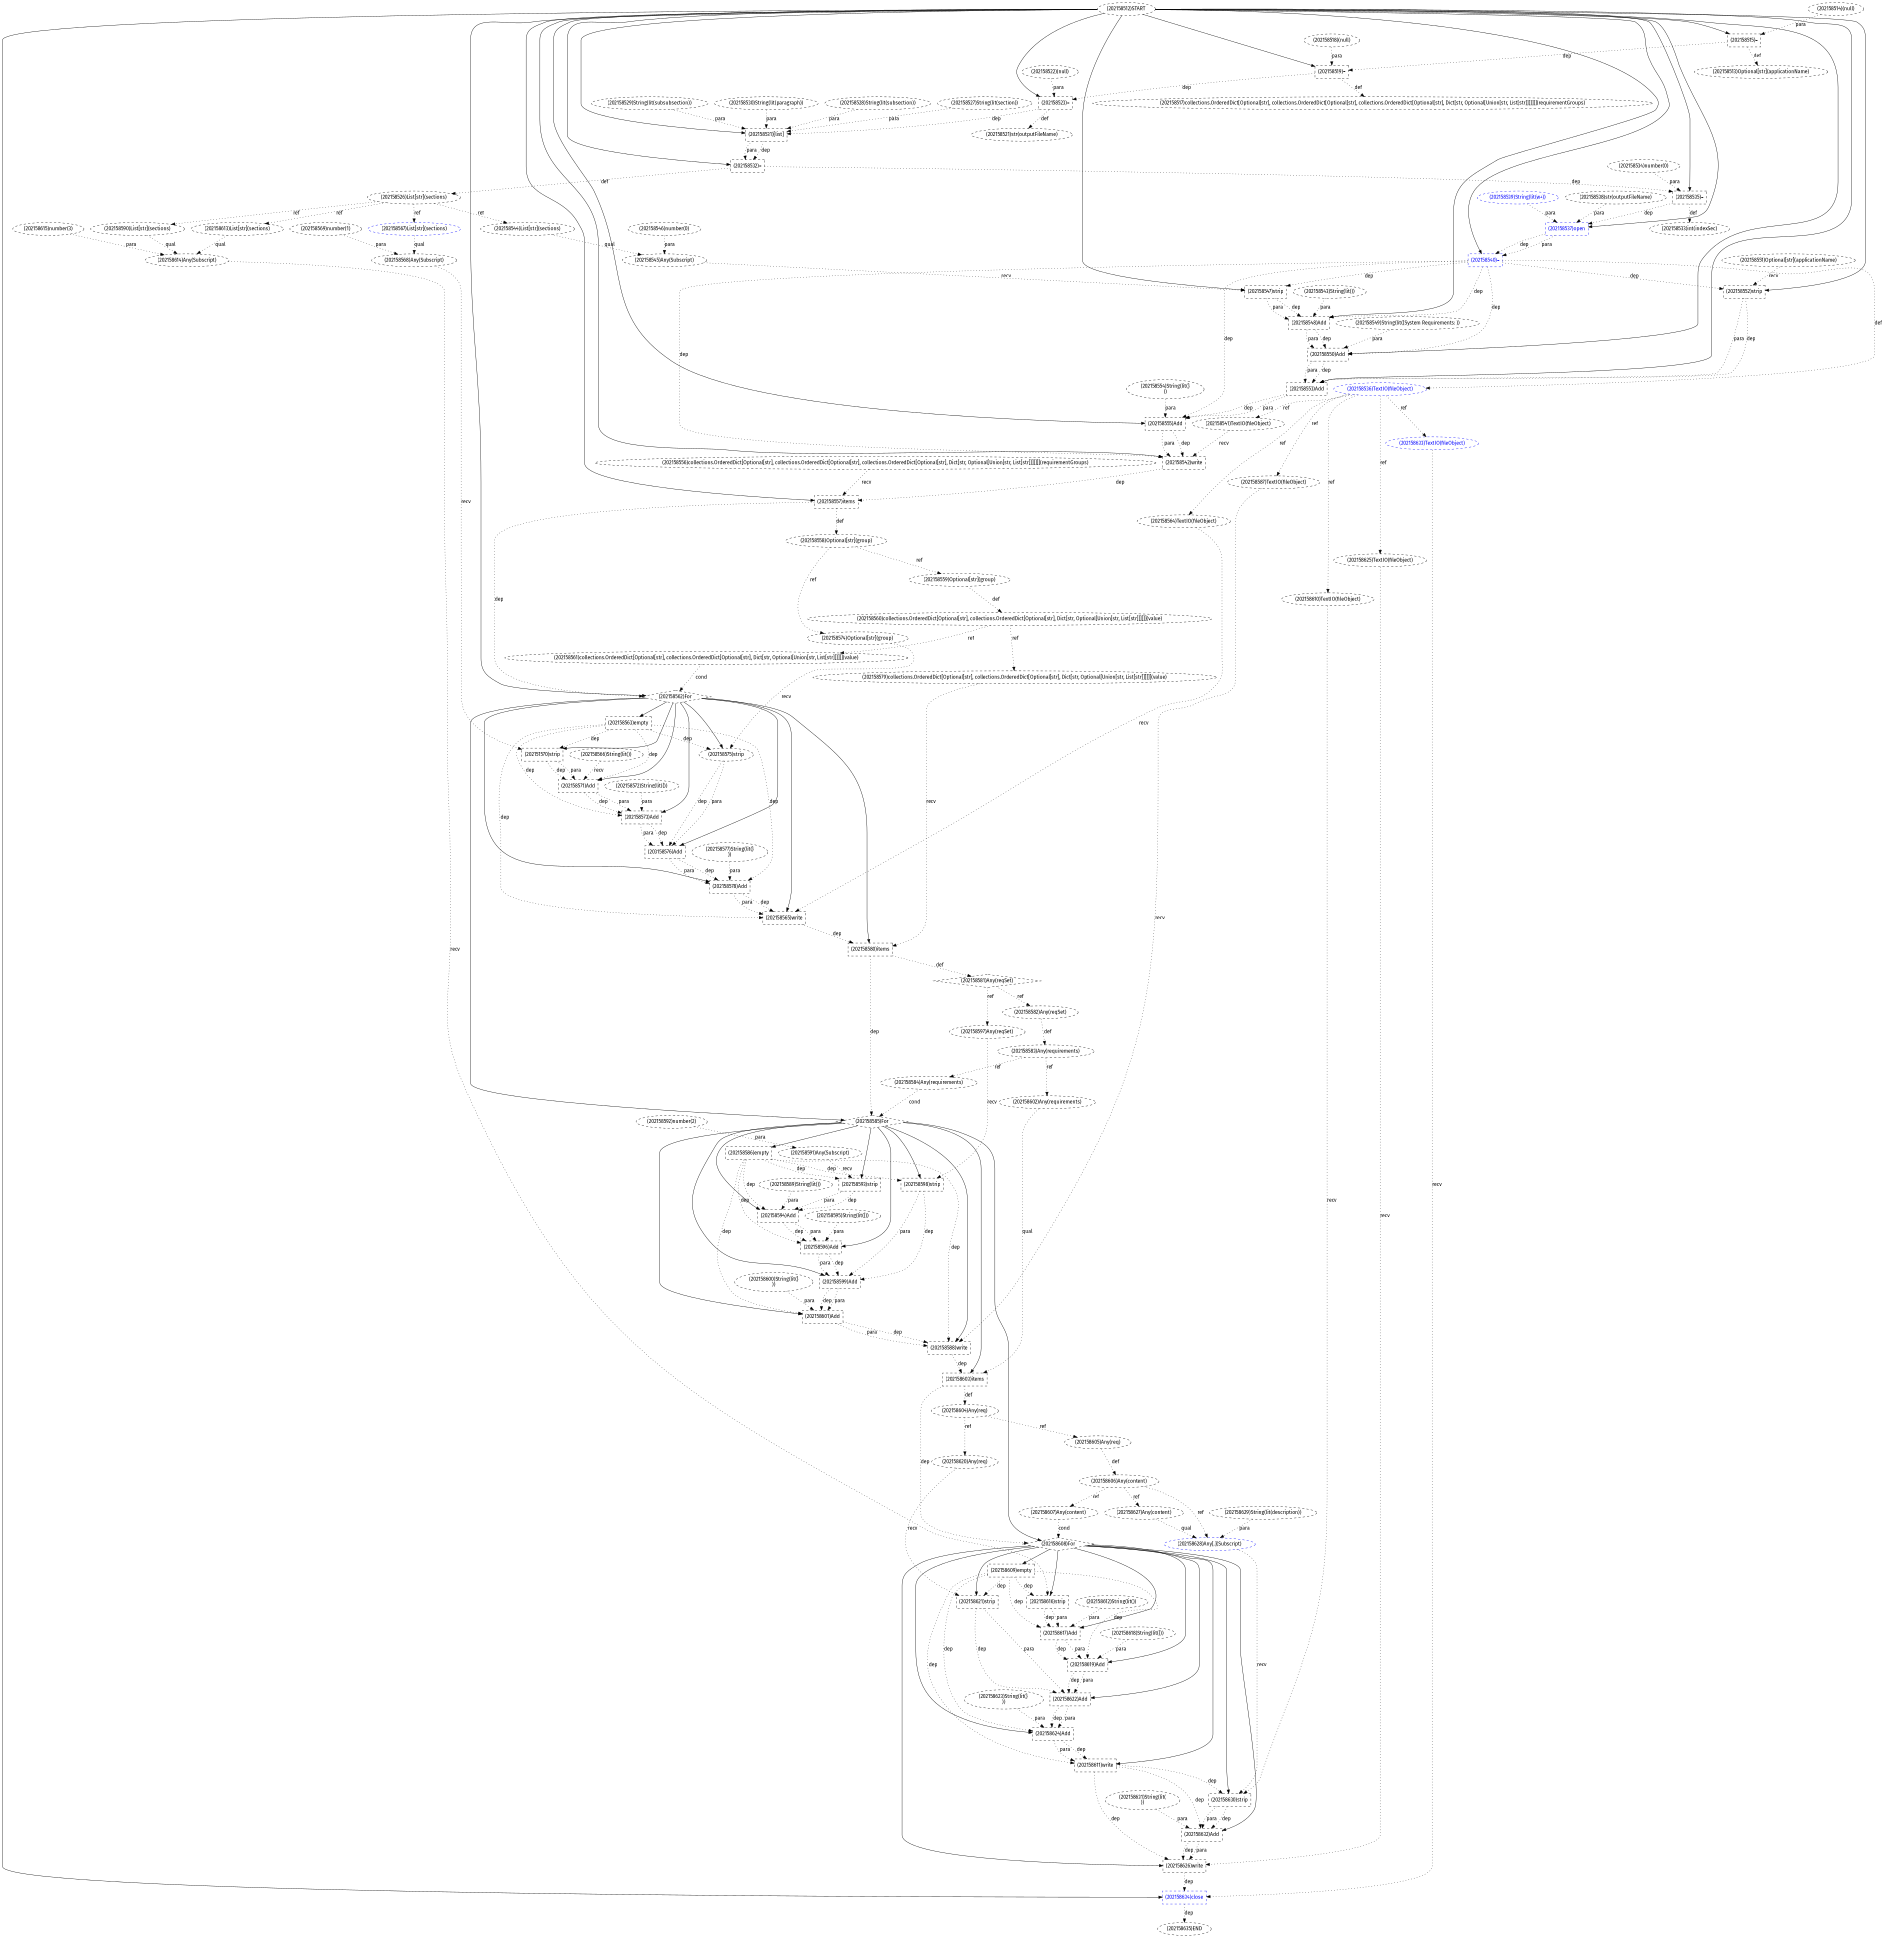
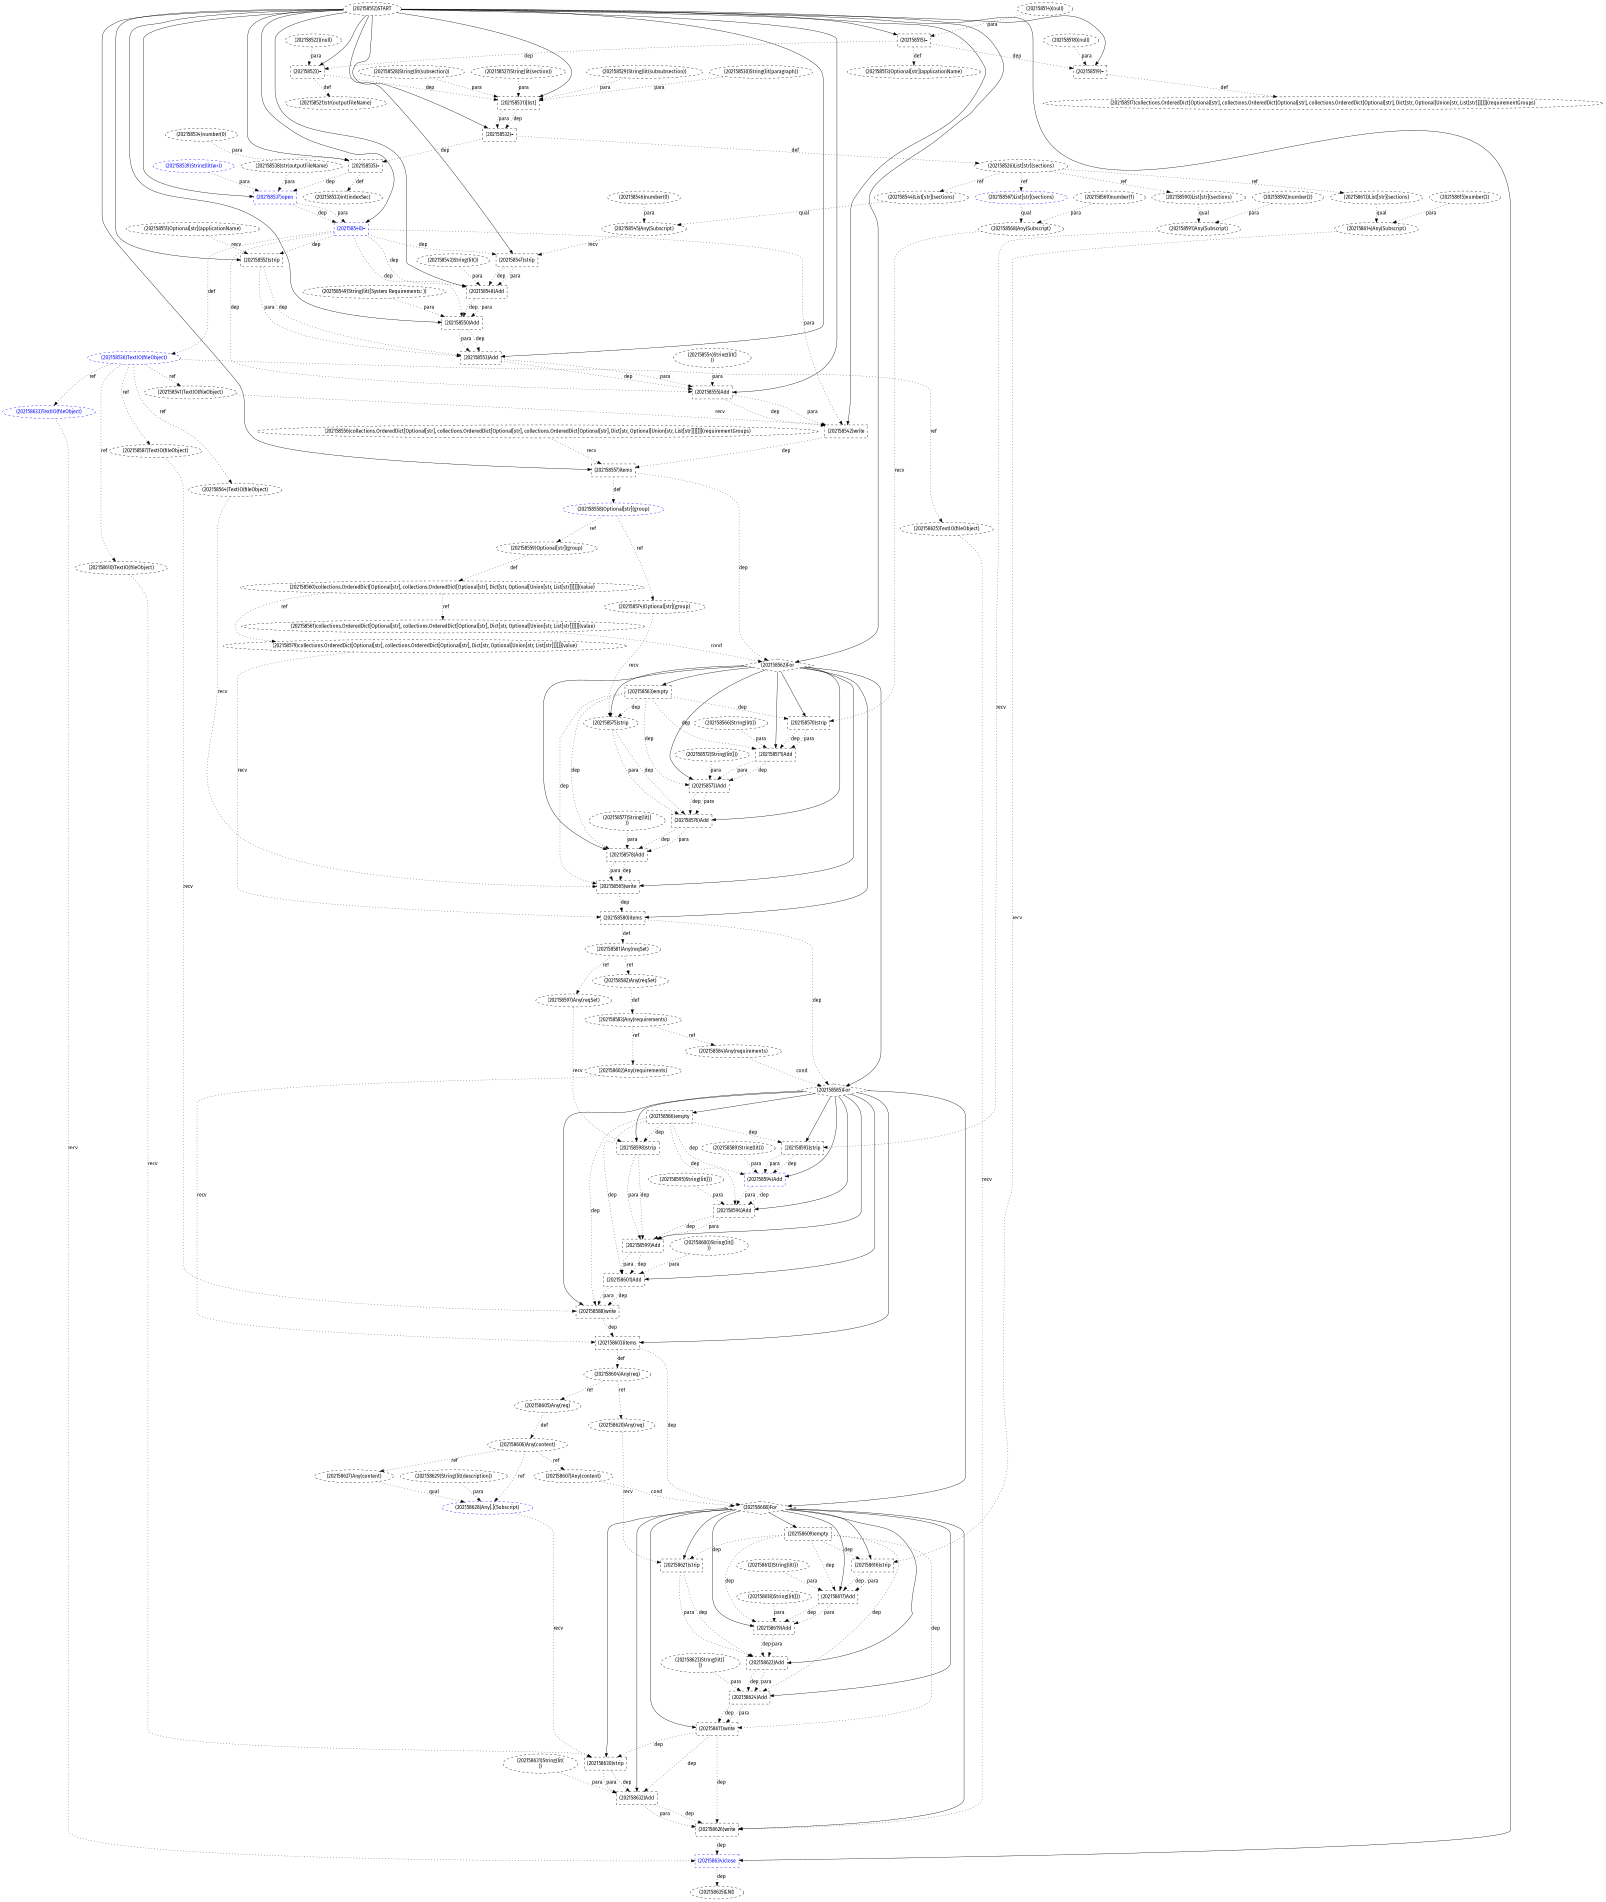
edge "(202158519)=" -> "(202158523)=": now "(202158515)=" -> "(202158523)="
edge "(202158590)List[str](sections)" -> "(202158614)Any(Subscript)": now "(202158590)List[str](sections)" -> "(202158591)Any(Subscript)"
edge "(202158540)=" -> "(202158542)write": label "dep" -> "para"
node "(202158558)Optional[str](group)": color black -> blue
node "(202151570)strip": label "(202151570)strip" -> "(202158570)strip"
edge "(202158566)String(lit())" -> "(202158571)Add": label "recv" -> "para"
node "(203158576)Add": label "(203158576)Add" -> "(202158576)Add"
node "(202158581)Any(reqSet)": shape diamond -> ellipse
node "(202158594)Add": color black -> blue
edge "(202158602)Any(requirements)" -> "(202158603)items": label "qual" -> "recv"
